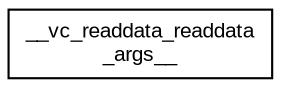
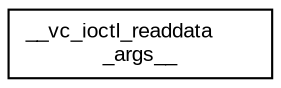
node "__vc_readdata_readdata _args__": label "__vc_readdata_readdata _args__" -> "__vc_ioctl_readdata _args__"
